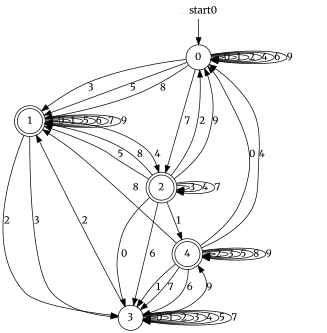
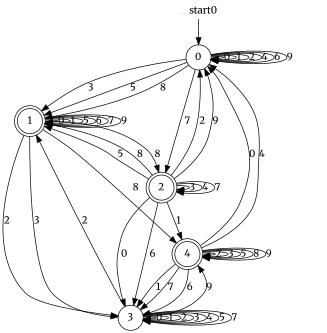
edge "1" -> "2": label "4" -> "8"
edge "4" -> "1": reversed
